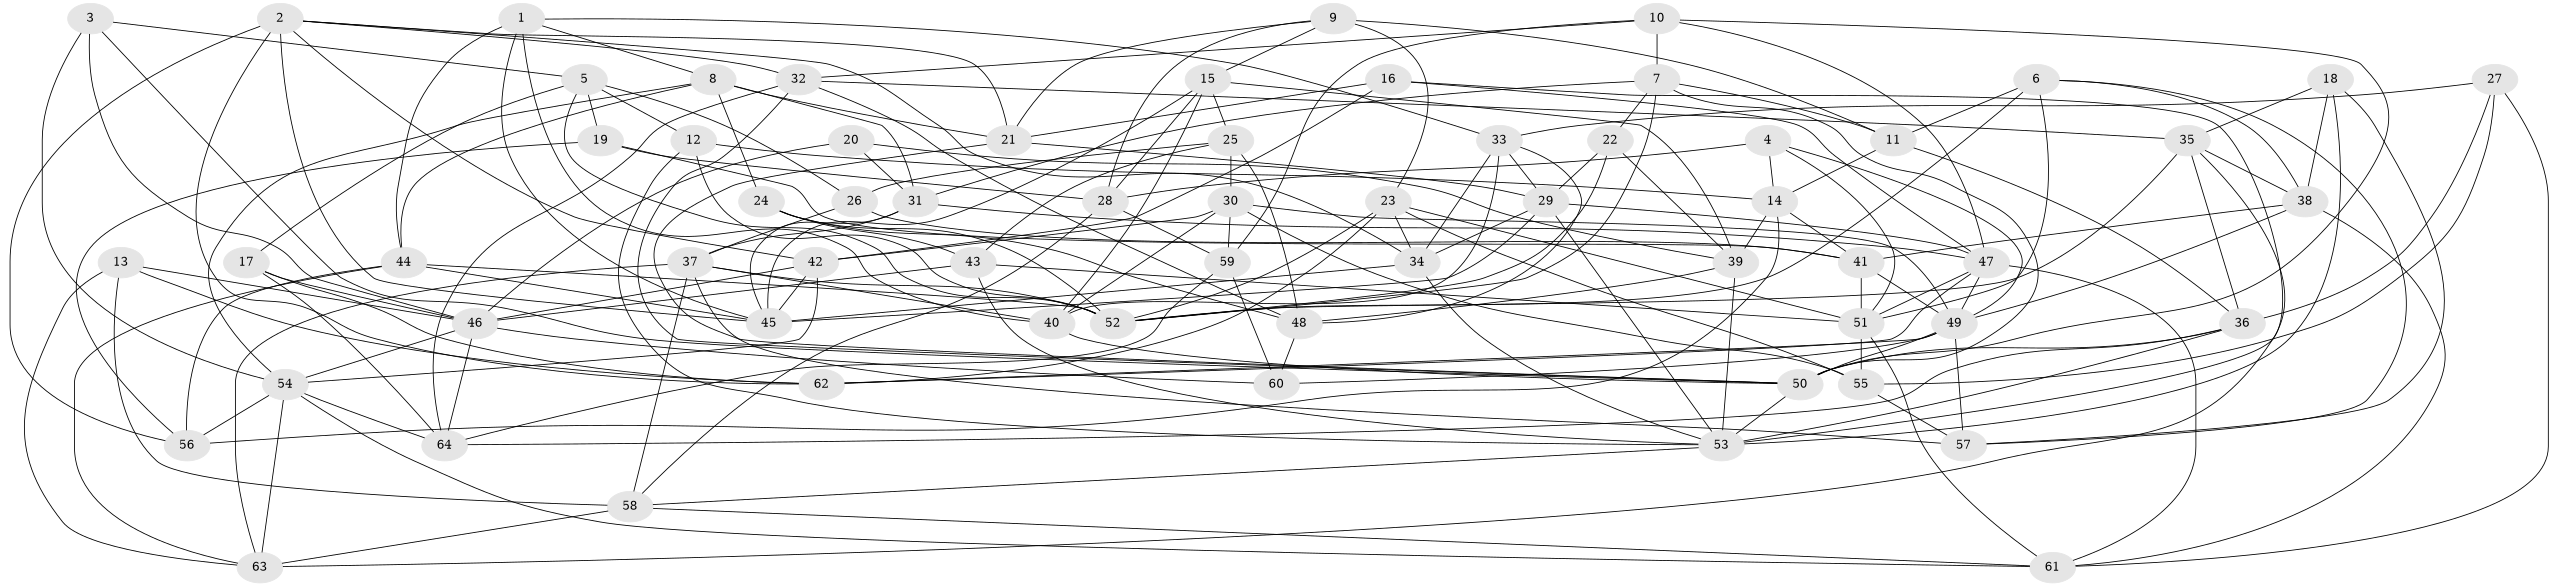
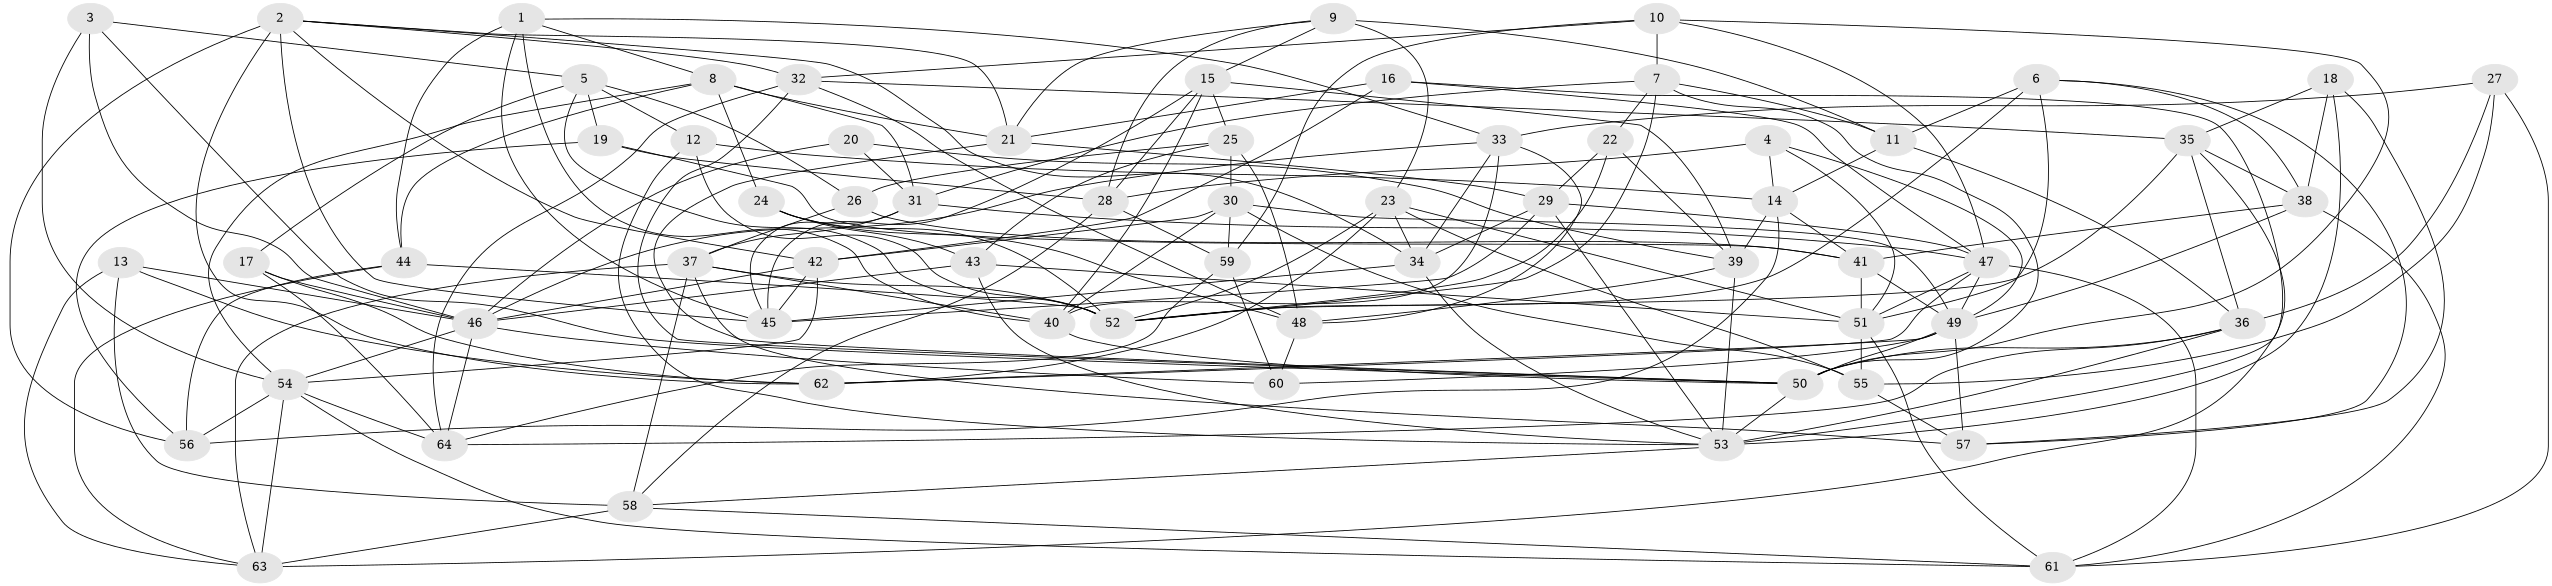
edge "33" -- "29": now "33" -- "46"
edge "44" -- "45": removed
